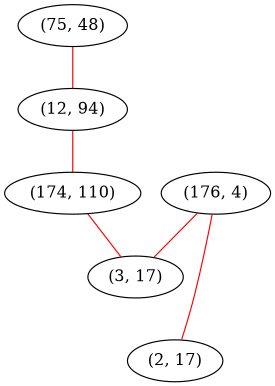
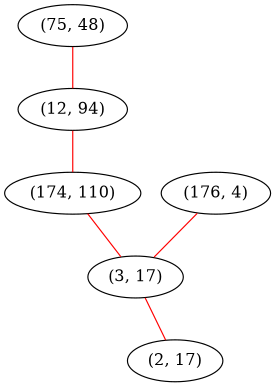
edge "(176, 4)" -- "(2, 17)": now "(3, 17)" -- "(2, 17)"
